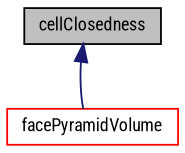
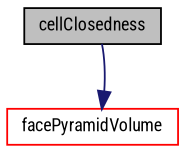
edge "facePyramidVolume" -> "cellClosedness": reversed
